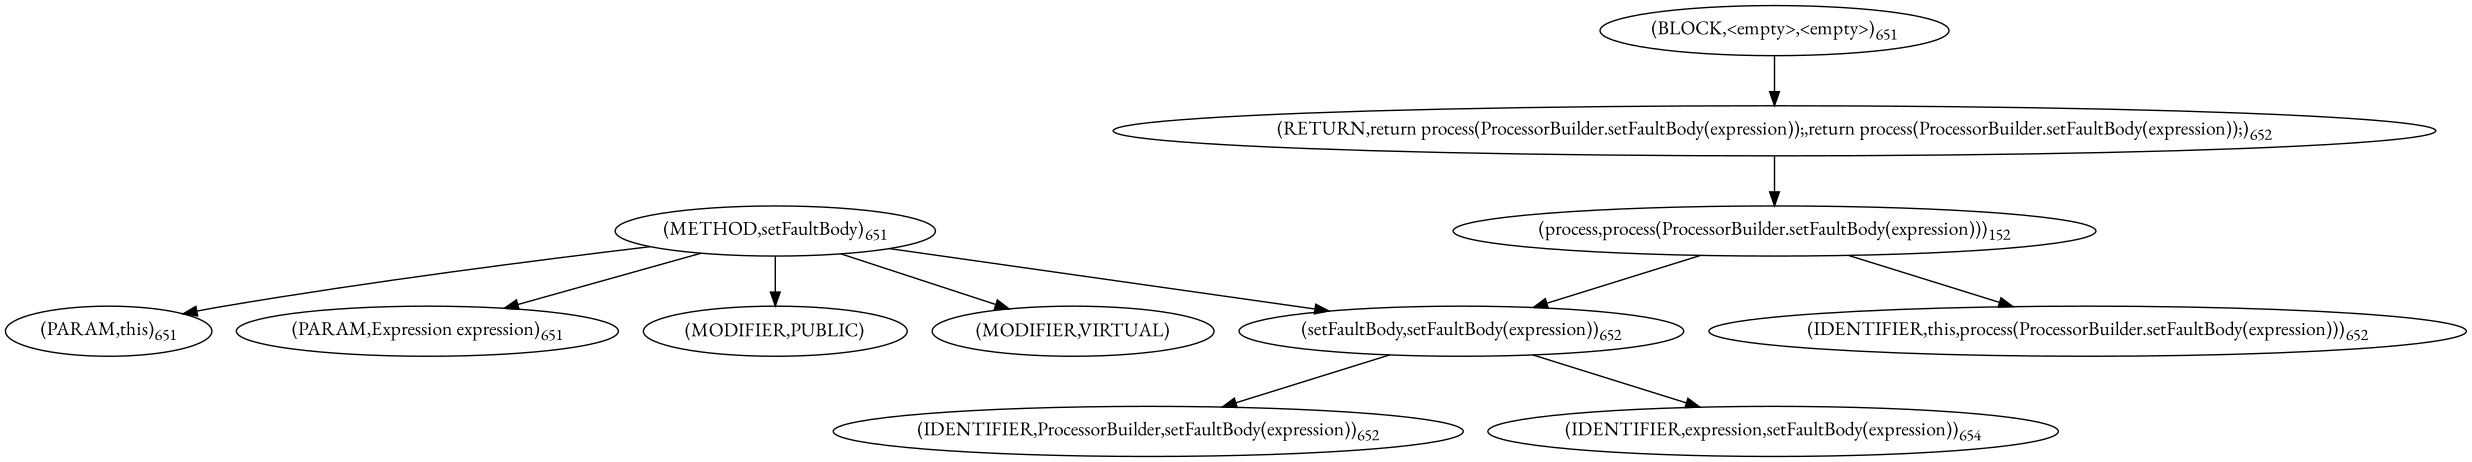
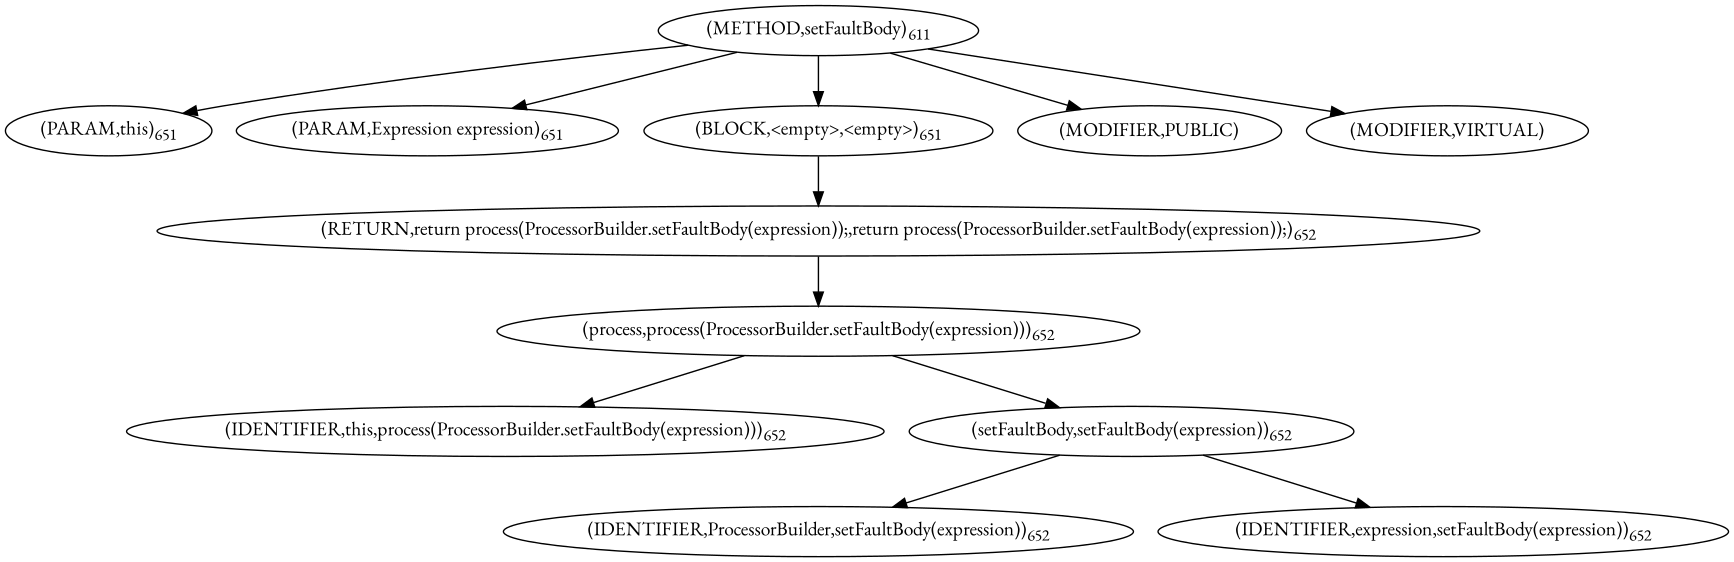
node "(METHOD,setFaultBody)": text "651" -> "611"
node "(process,process(ProcessorBuilder.setFaultBody(expression)))": text "152" -> "652"
edge "(METHOD,setFaultBody)" -> "(setFaultBody,setFaultBody(expression))": now "(METHOD,setFaultBody)" -> "(BLOCK,<empty>,<empty>)"
node "(IDENTIFIER,expression,setFaultBody(expression))": text "654" -> "652"
